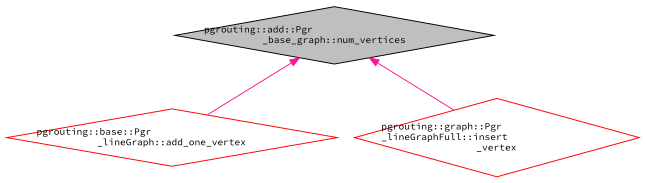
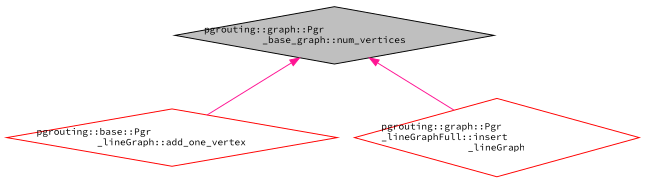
node "pgrouting::add::Pgr _base_graph::num_vertices": label "pgrouting::add::Pgr _base_graph::num_vertices" -> "pgrouting::graph::Pgr _base_graph::num_vertices"
node "pgrouting::graph::Pgr _lineGraphFull::insert _vertex": label "pgrouting::graph::Pgr _lineGraphFull::insert _vertex" -> "pgrouting::graph::Pgr _lineGraphFull::insert _lineGraph"
